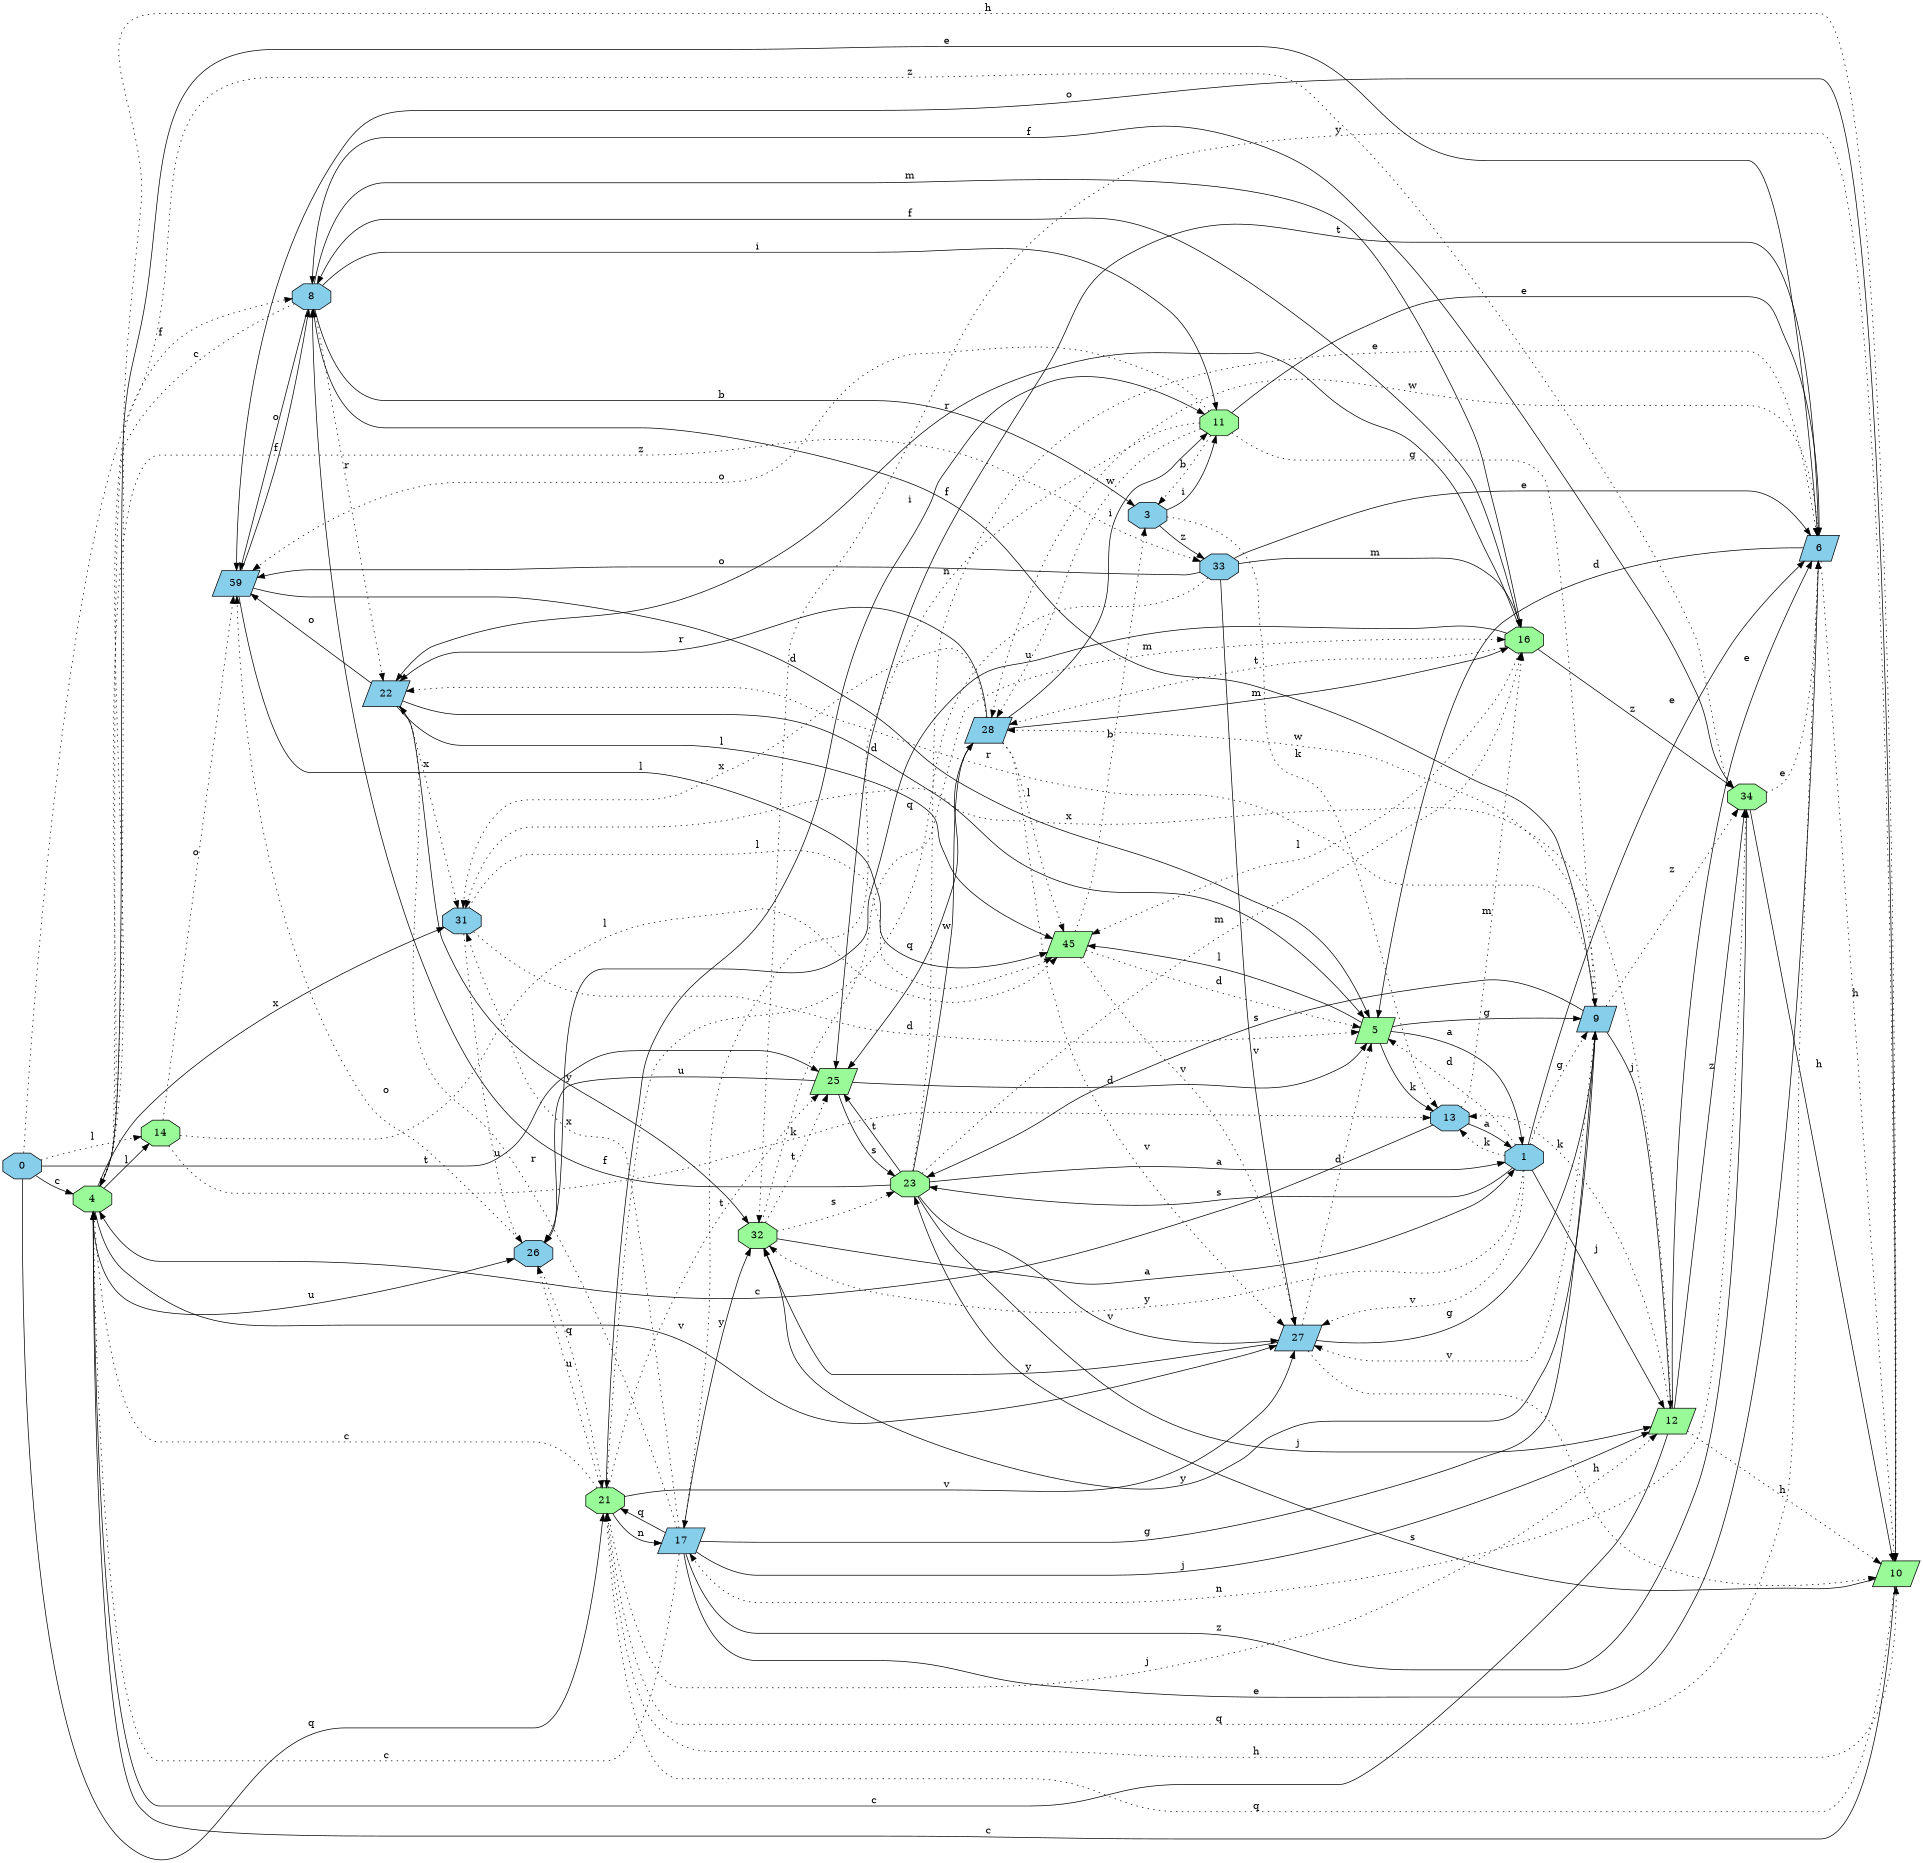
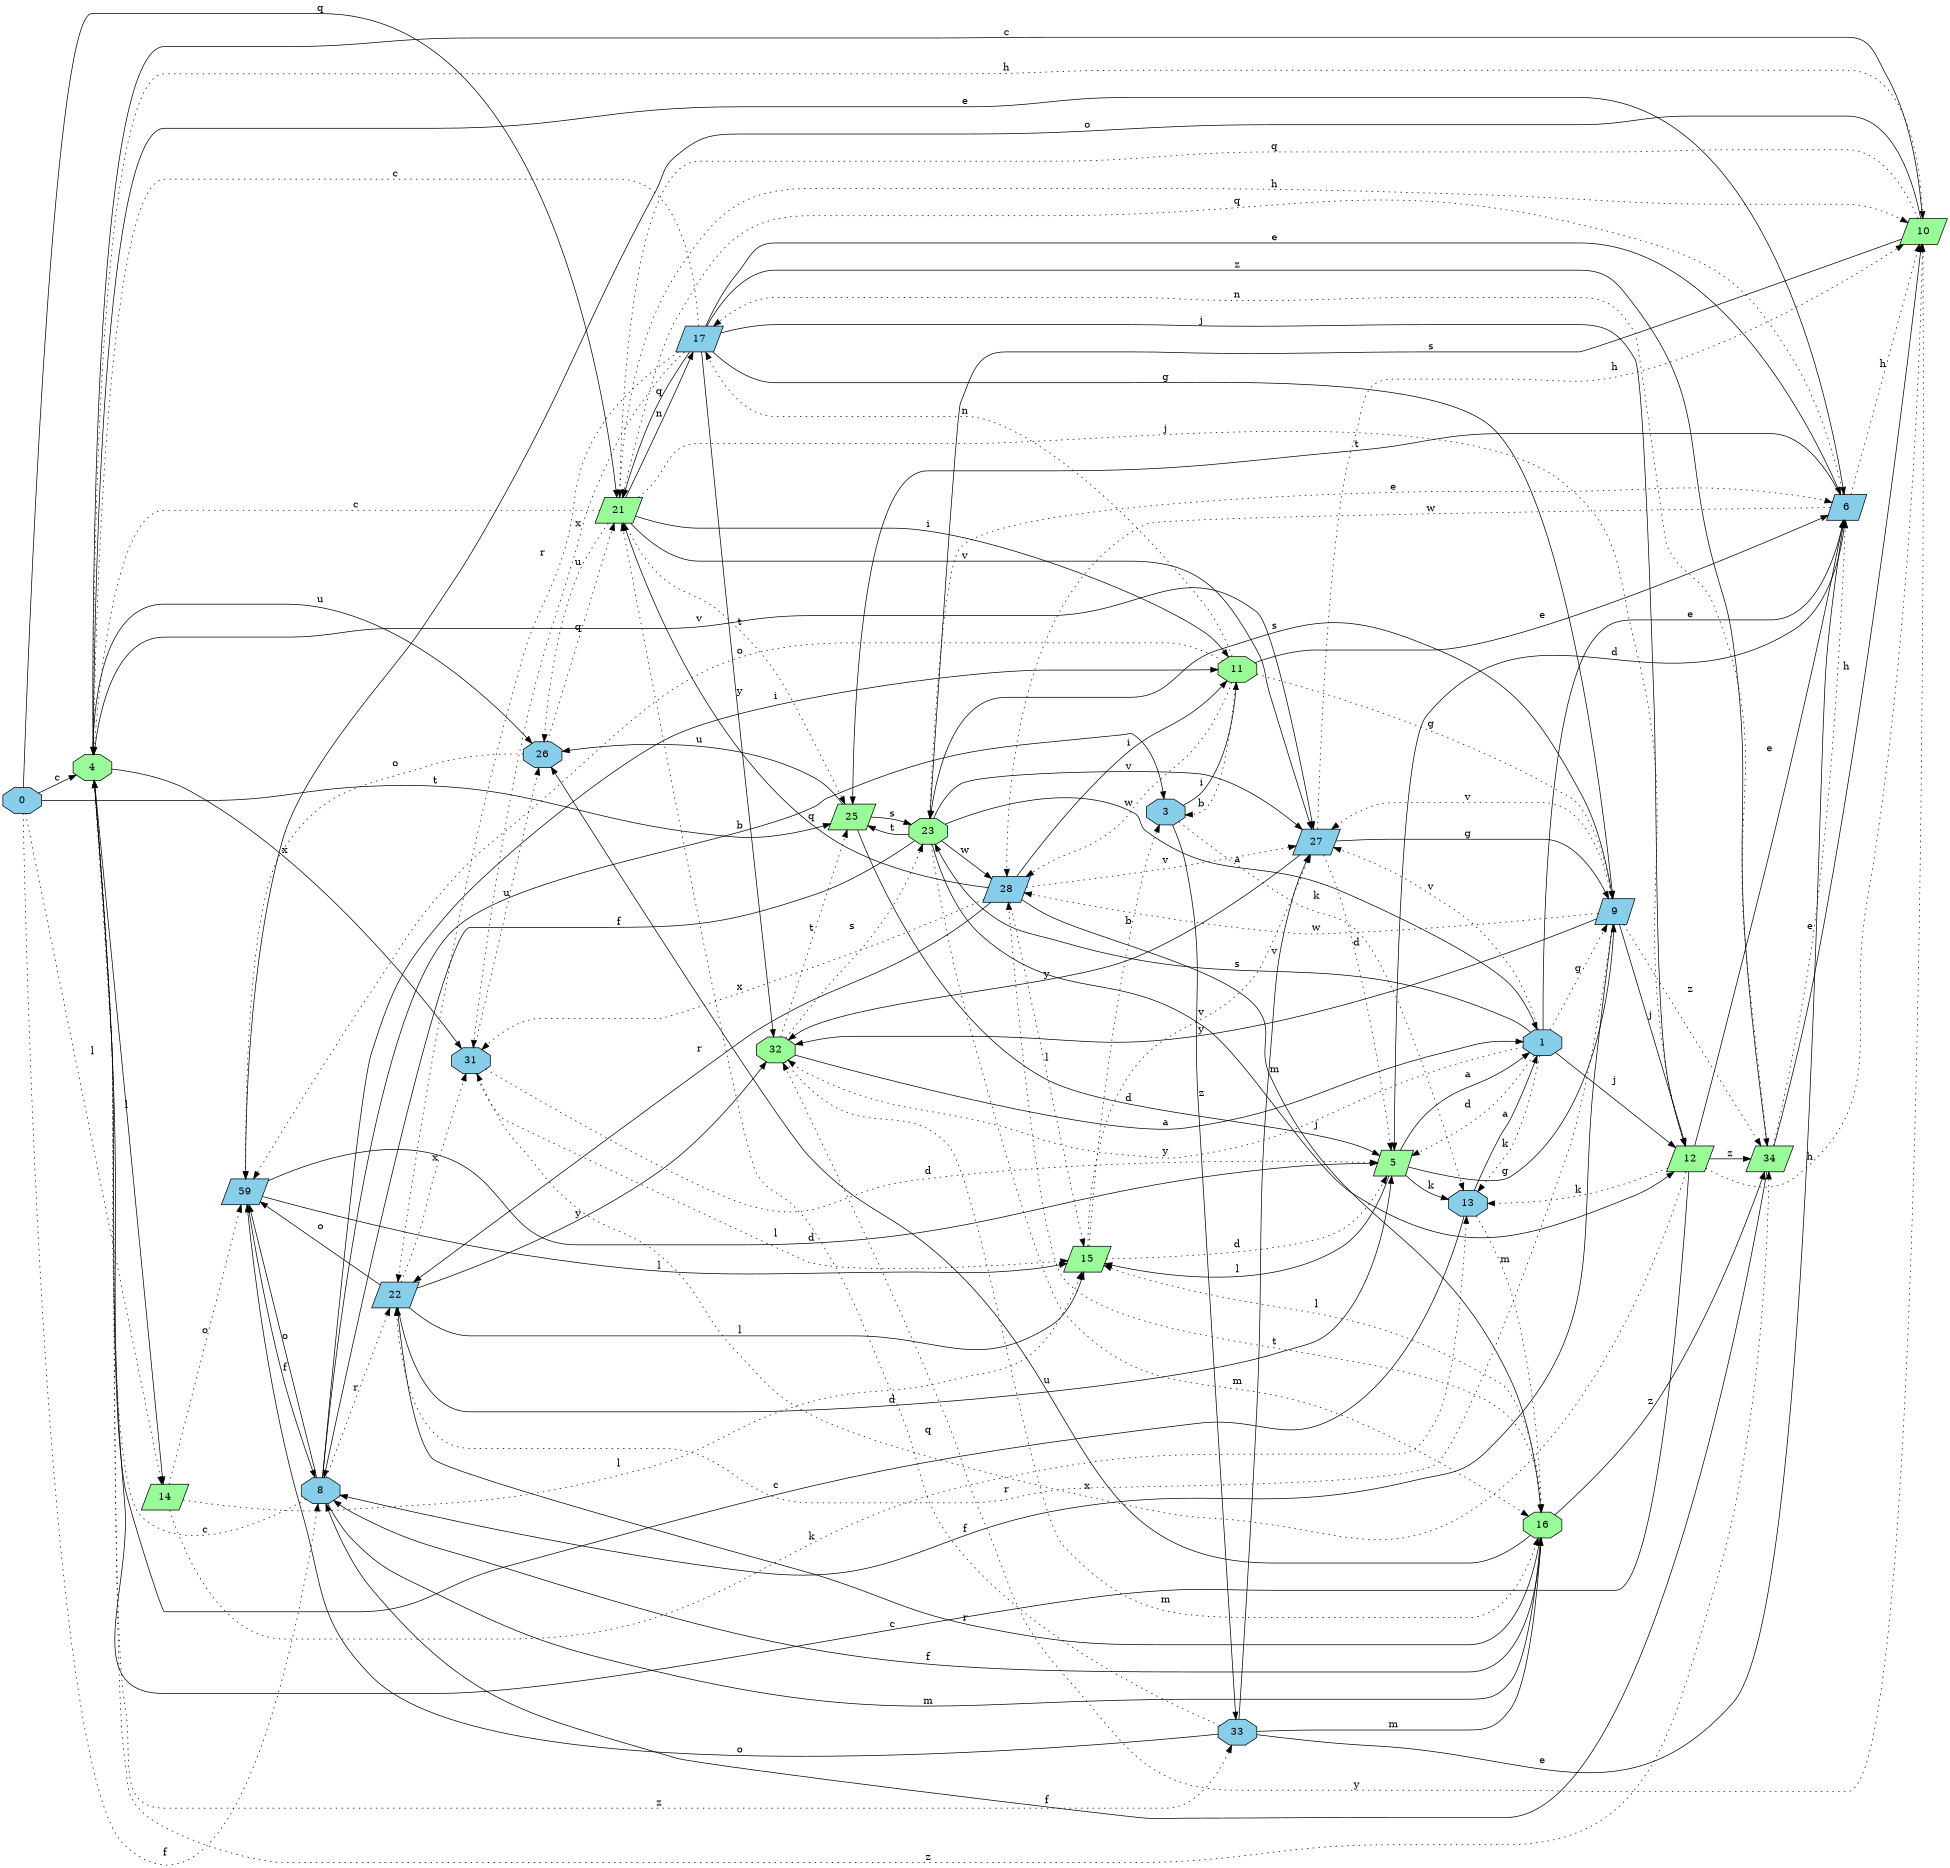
node "34": shape octagon -> parallelogram
edge "28" -> "25": now "28" -> "21"
node "45": label "45" -> "15"
node "14": shape octagon -> parallelogram
node "21": shape octagon -> parallelogram
